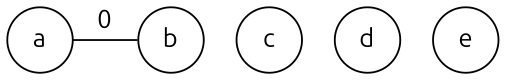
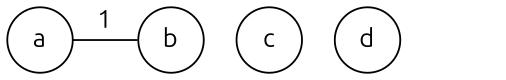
edge "a" -- "b": label "0" -> "1"
node "e": removed
